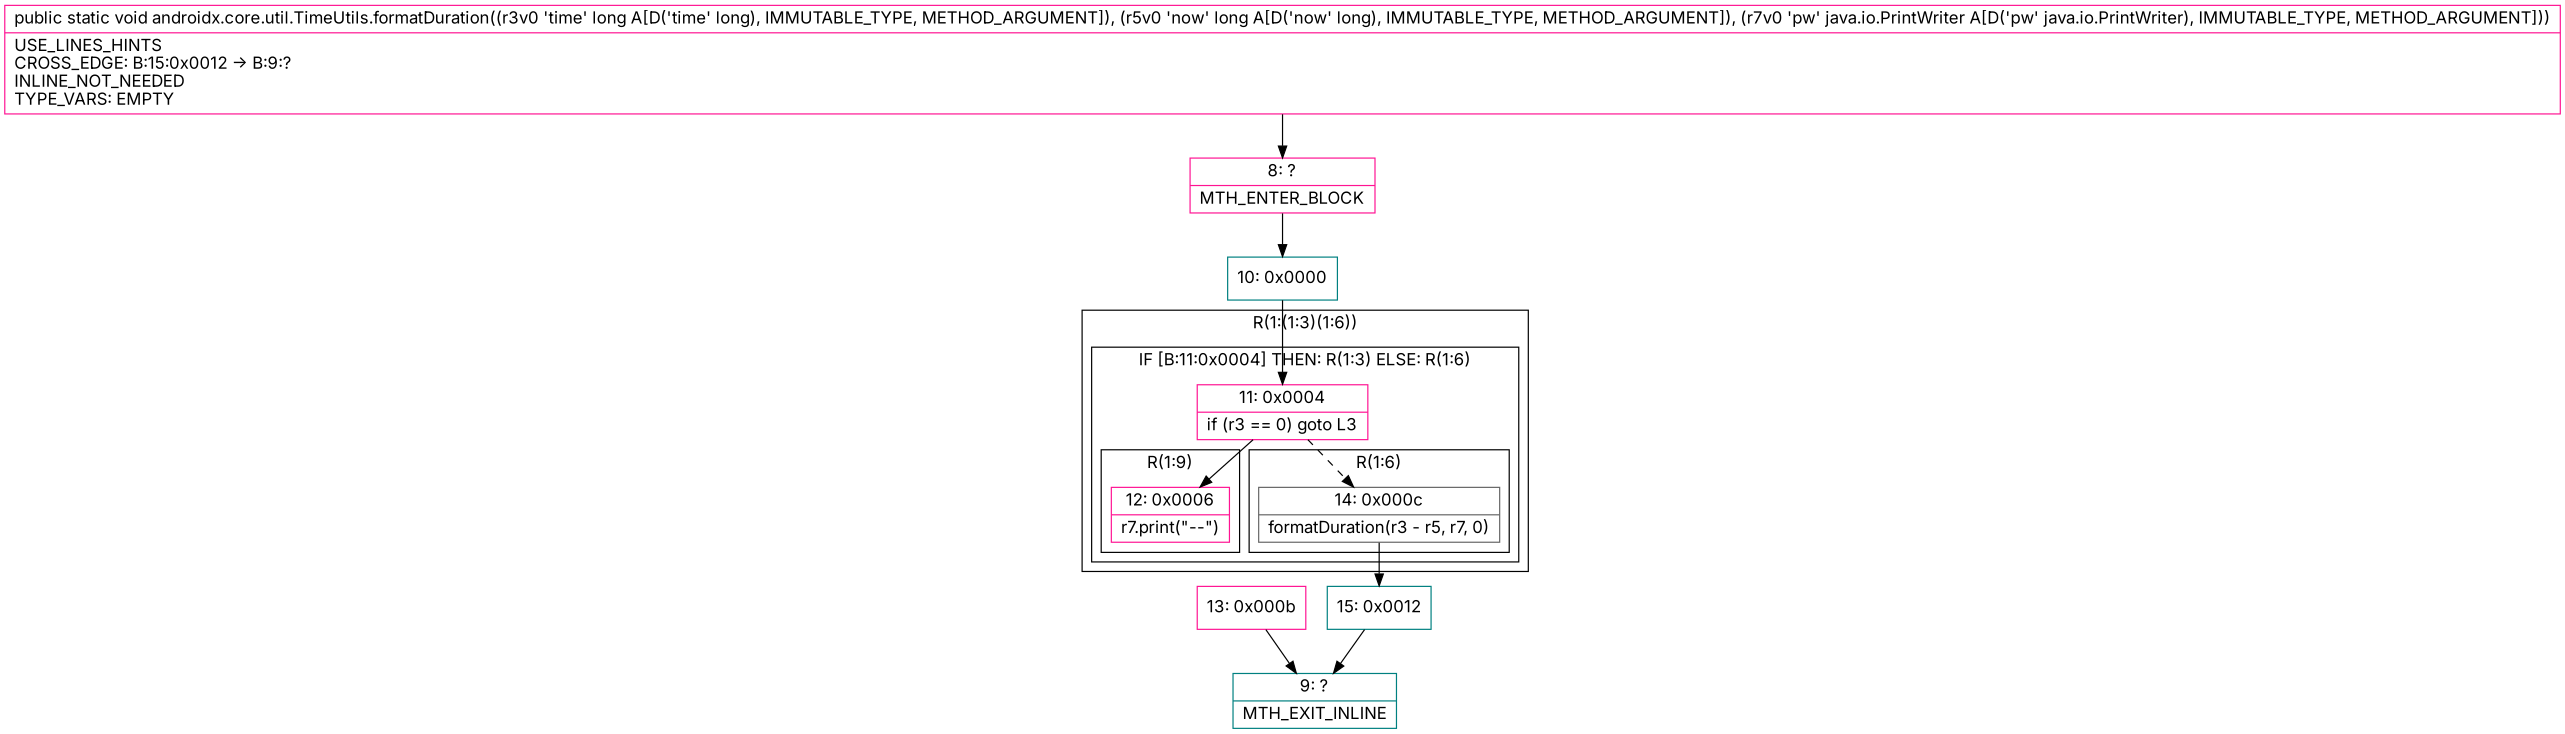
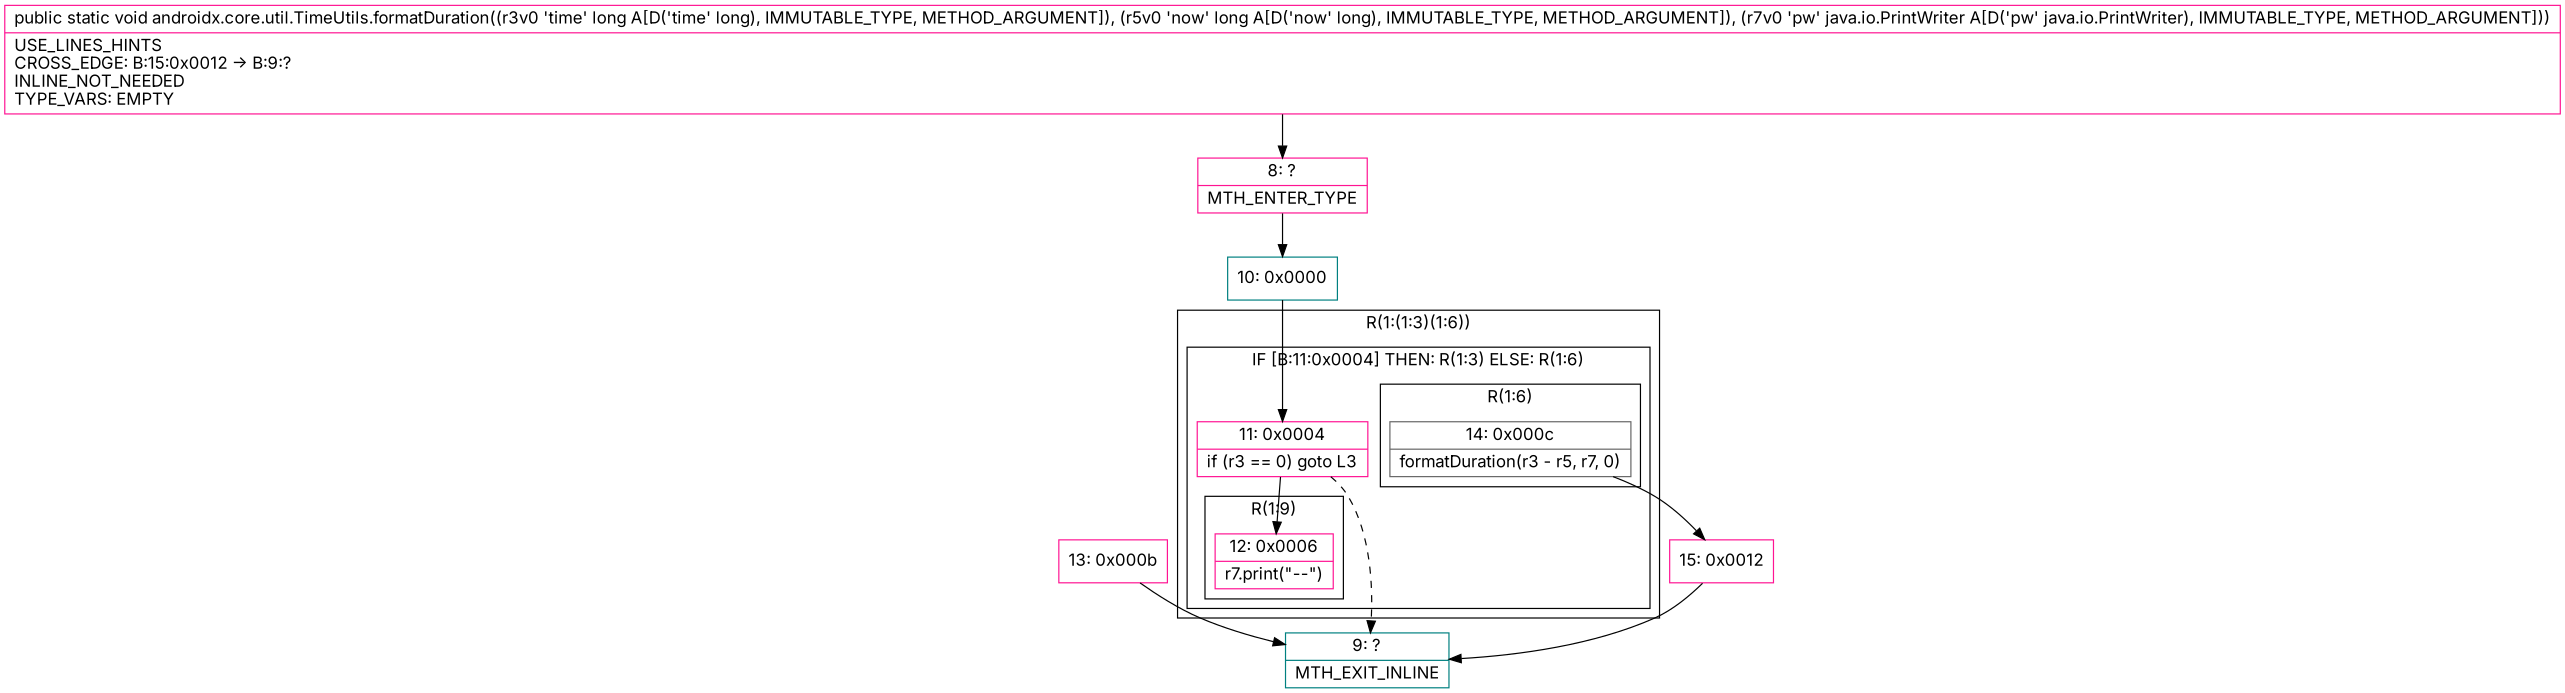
node "8: ?": text "MTH_ENTER_BLOCK" -> "MTH_ENTER_TYPE"
edge "11: 0x0004" -> "14: 0x000c": now "11: 0x0004" -> "9: ?"
node "15: 0x0012": color teal -> deeppink
